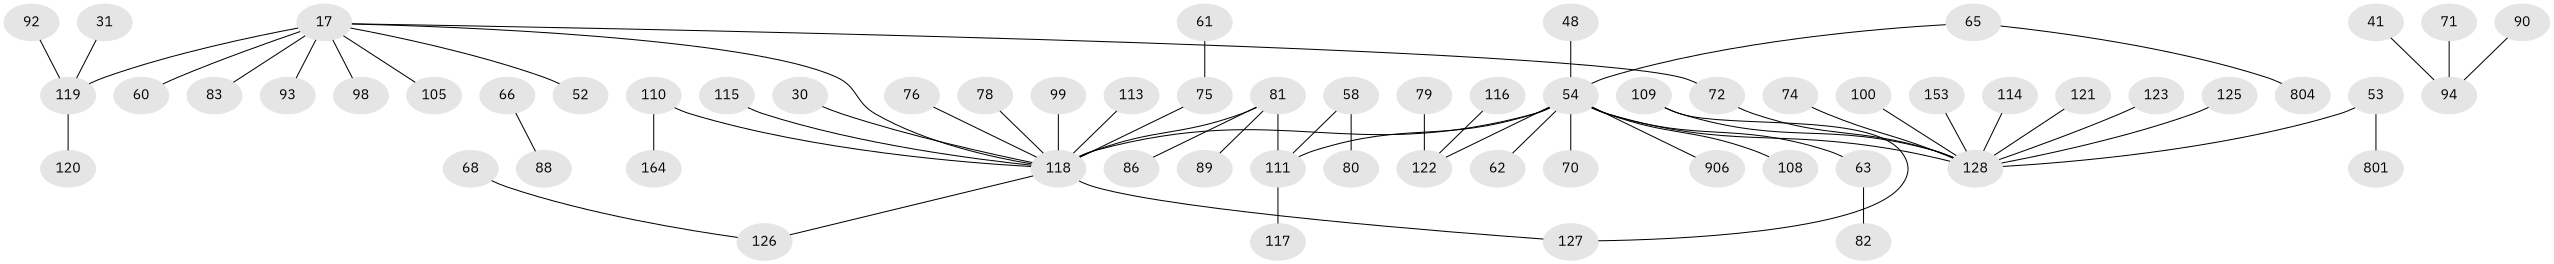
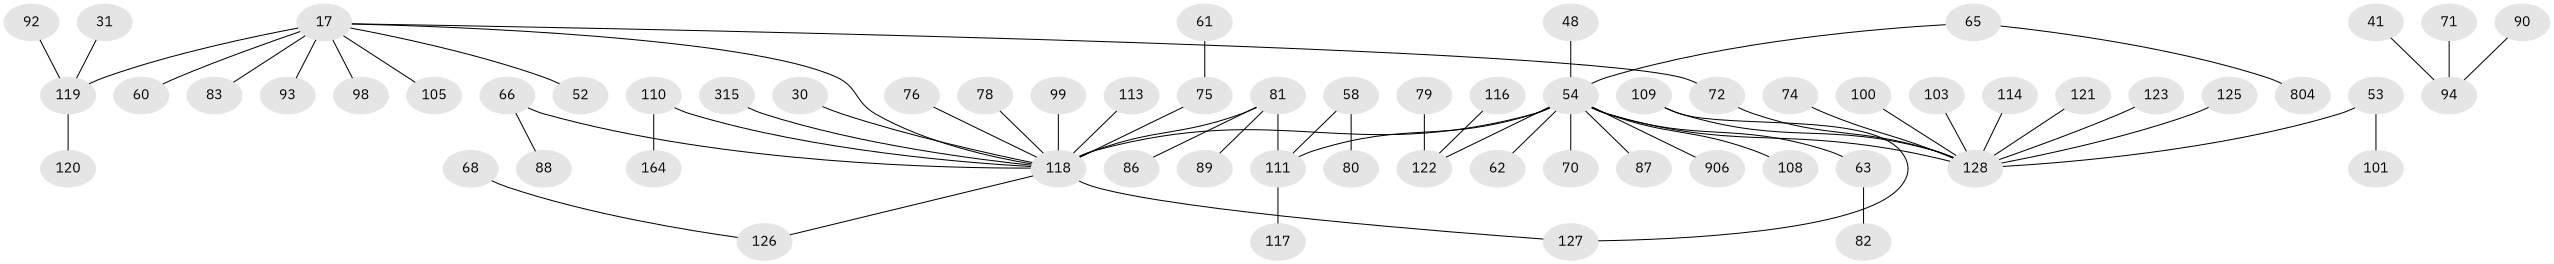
node "115": label "115" -> "315"
node "153": label "153" -> "103"
edge "66" -- "118": added
node "87": added
node "801": label "801" -> "101"
